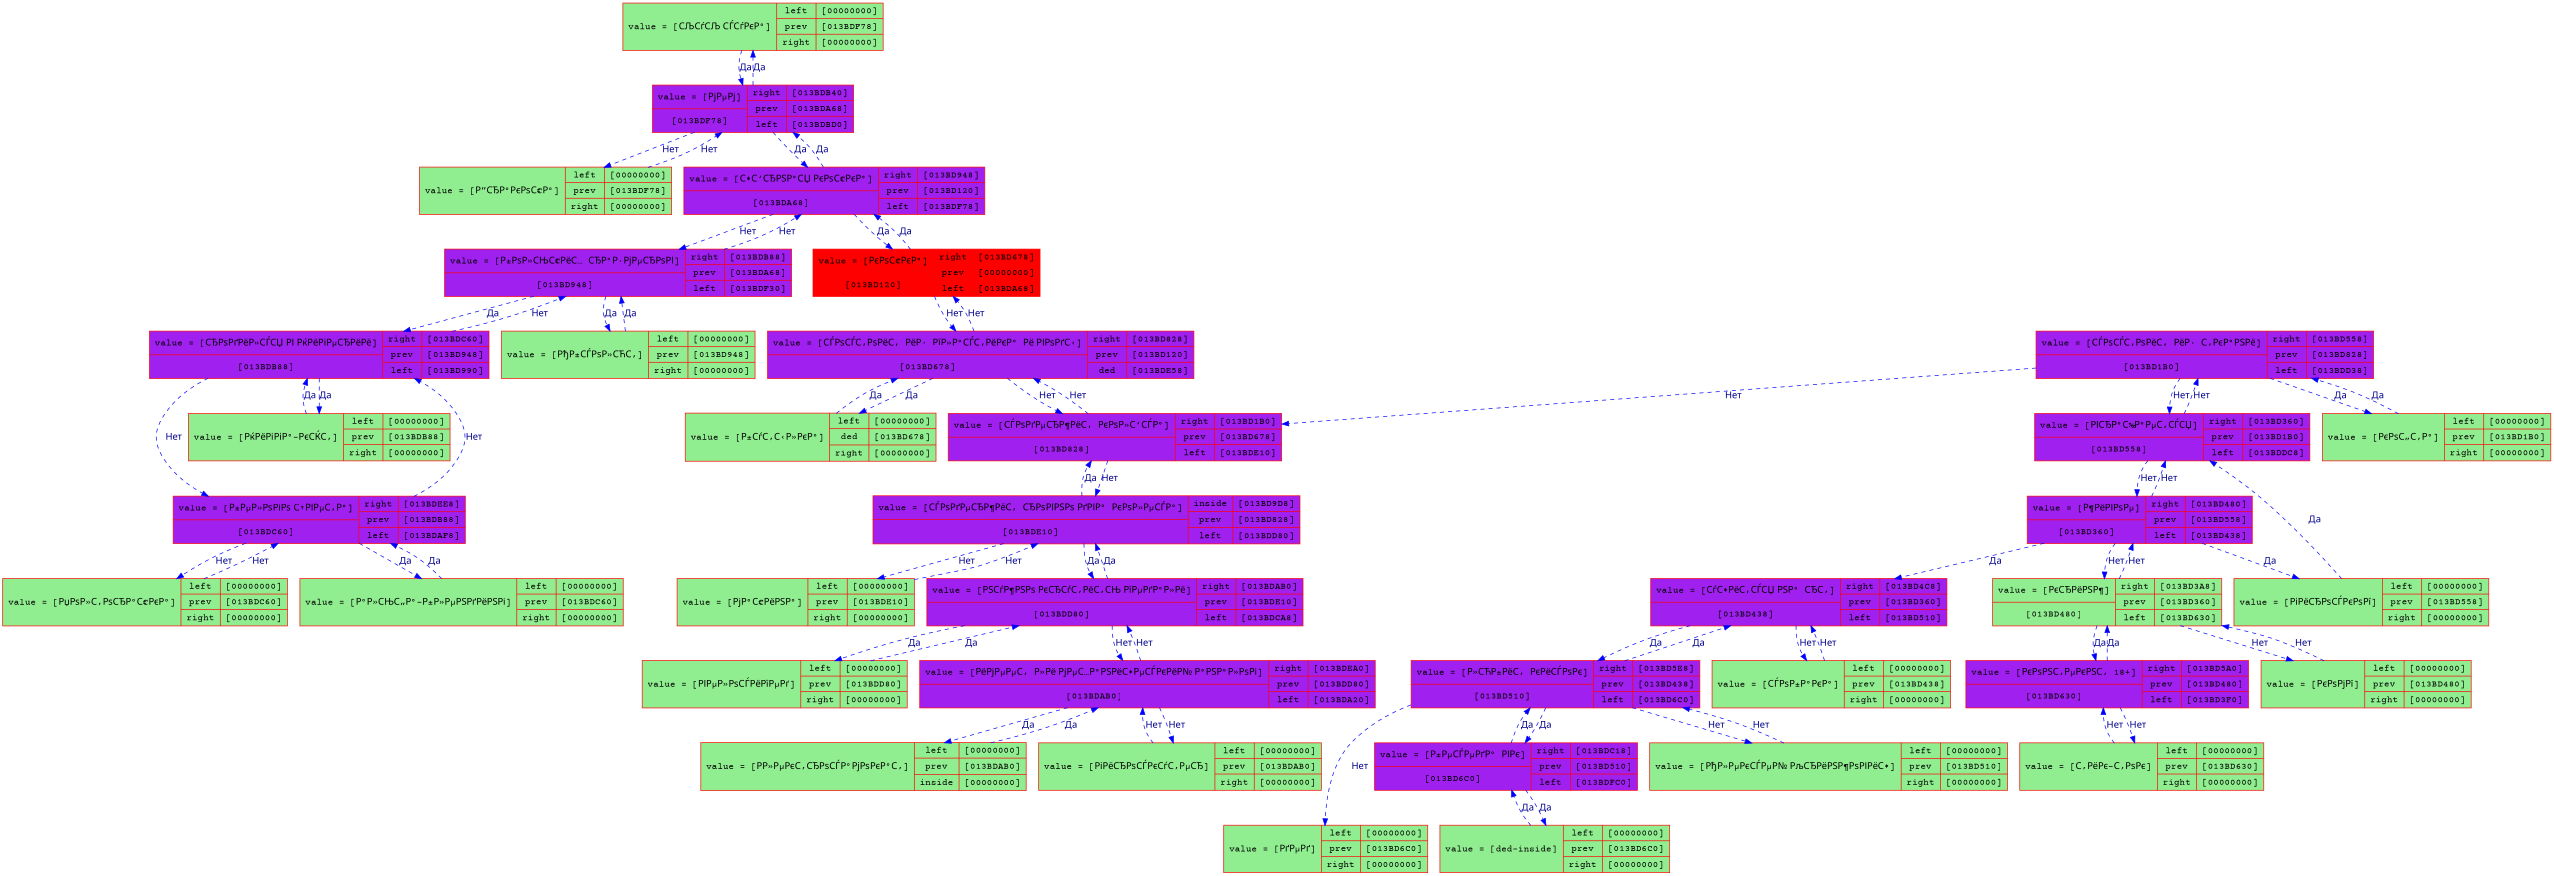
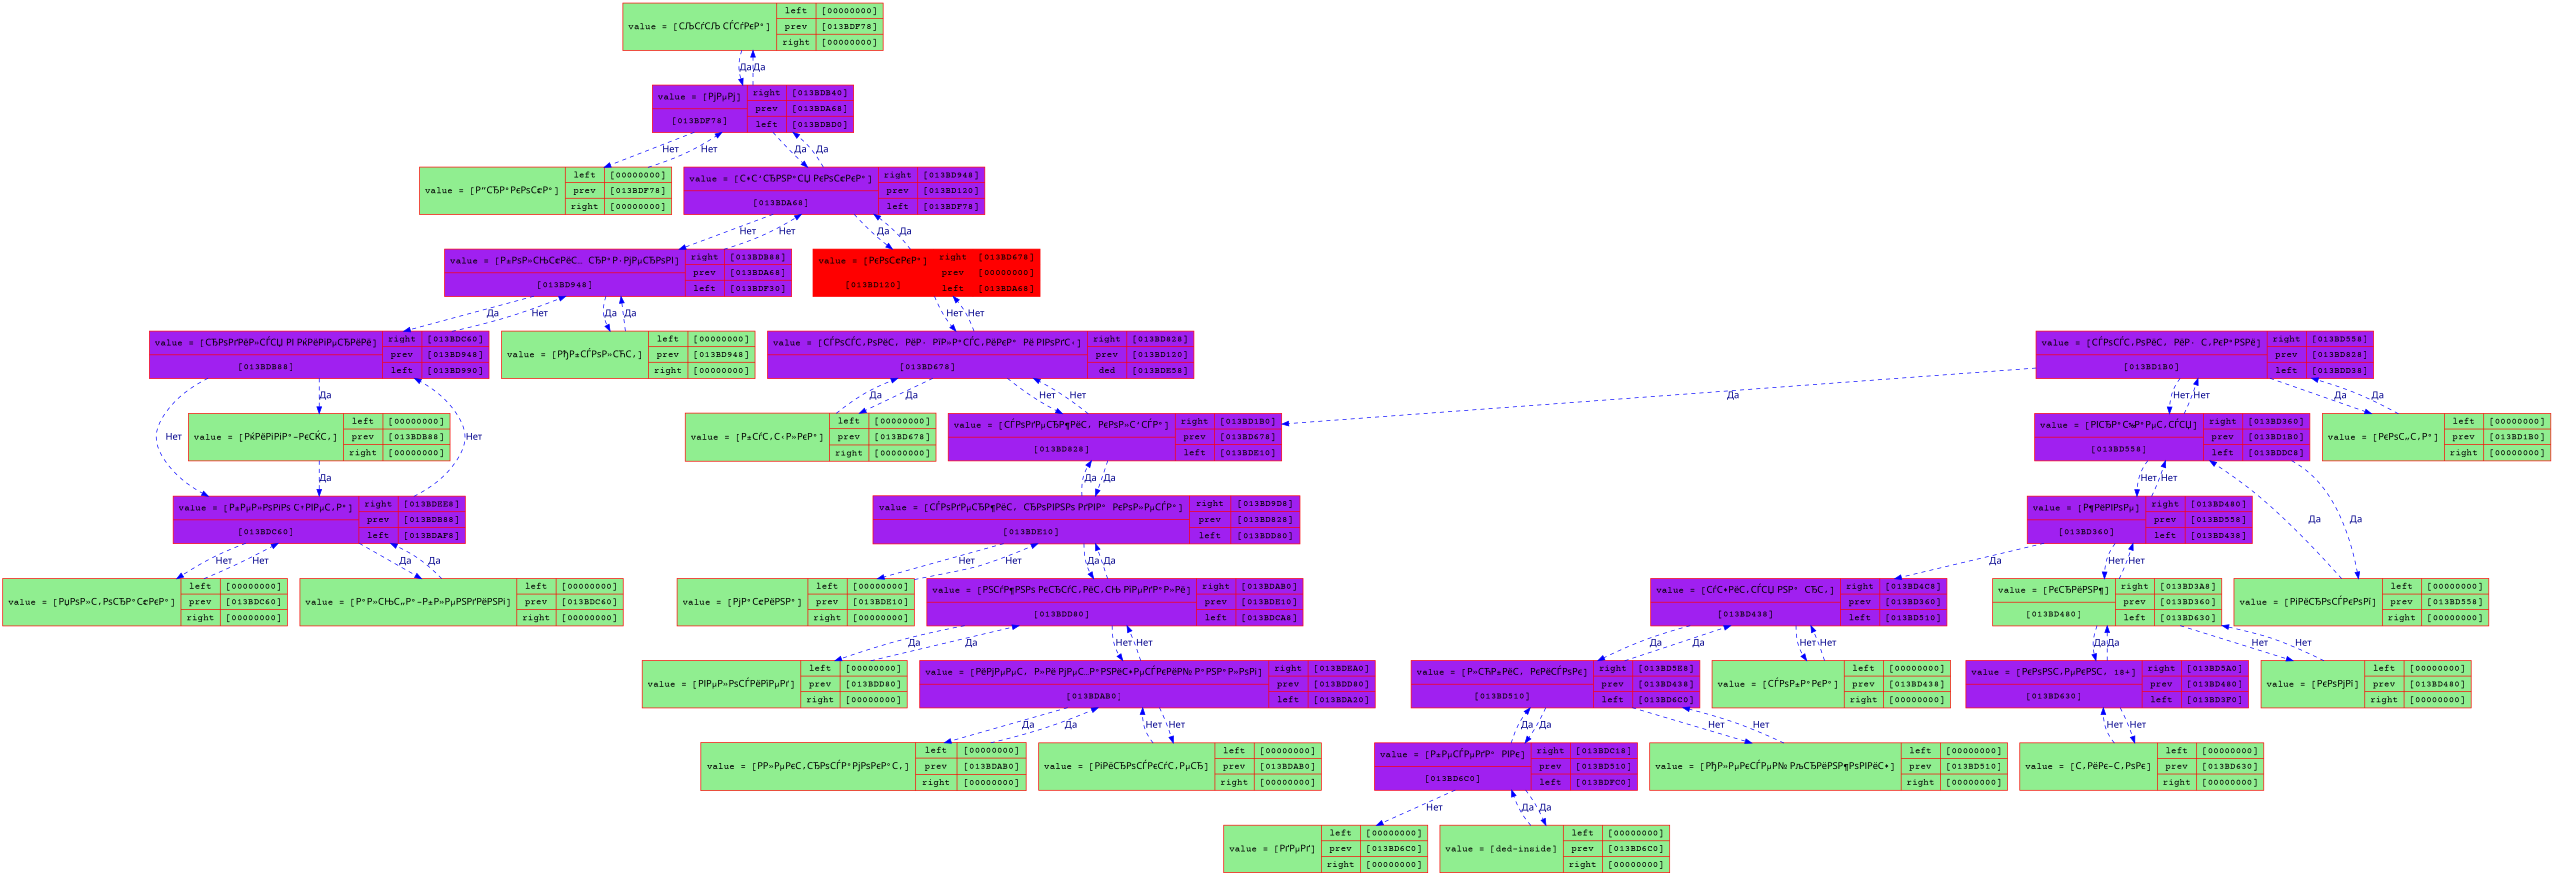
edge "value = [СЃРѕСЃС‚РѕРёС‚ РёР· С‚РєР°РЅРё]" -> "value = [СЃРѕРґРµСЂР¶РёС‚ РєРѕР»С‘СЃР°]": label "Нет" -> "Да"
edge "value = [РќРёРіРіР°-РєСЌС‚]" -> "value = [СЂРѕРґРёР»СЃСЏ РІ РќРёРіРµСЂРёРё]": now "value = [РќРёРіРіР°-РєСЌС‚]" -> "value = [Р±РµР»РѕРіРѕ С†РІРµС‚Р°]"
node "value = [Р±СѓС‚С‹Р»РєР°]": text "ded" -> "prev"
edge "value = [СЃРѕРґРµСЂР¶РёС‚ РєРѕР»С‘СЃР°]" -> "value = [СЃРѕРґРµСЂР¶РёС‚ СЂРѕРІРЅРѕ РґРІР° РєРѕР»РµСЃР°]": label "Нет" -> "Да"
node "value = [СЃРѕРґРµСЂР¶РёС‚ СЂРѕРІРЅРѕ РґРІР° РєРѕР»РµСЃР°]": text "inside" -> "right"
edge "value = [Р¶РёРІРѕРµ]" -> "value = [РіРёСЂРѕСЃРєРѕРї]": now "value = [РІСЂР°С‰Р°РµС‚СЃСЏ]" -> "value = [РіРёСЂРѕСЃРєРѕРї]"
edge "value = [Р»СЋР±РёС‚ РєРёСЃРѕРє]" -> "value = [РґРµРґ]": now "value = [Р±РµСЃРµРґР° РІРє]" -> "value = [РґРµРґ]"
node "value = [Р­Р»РµРєС‚СЂРѕСЃР°РјРѕРєР°С‚]": text "inside" -> "right"
